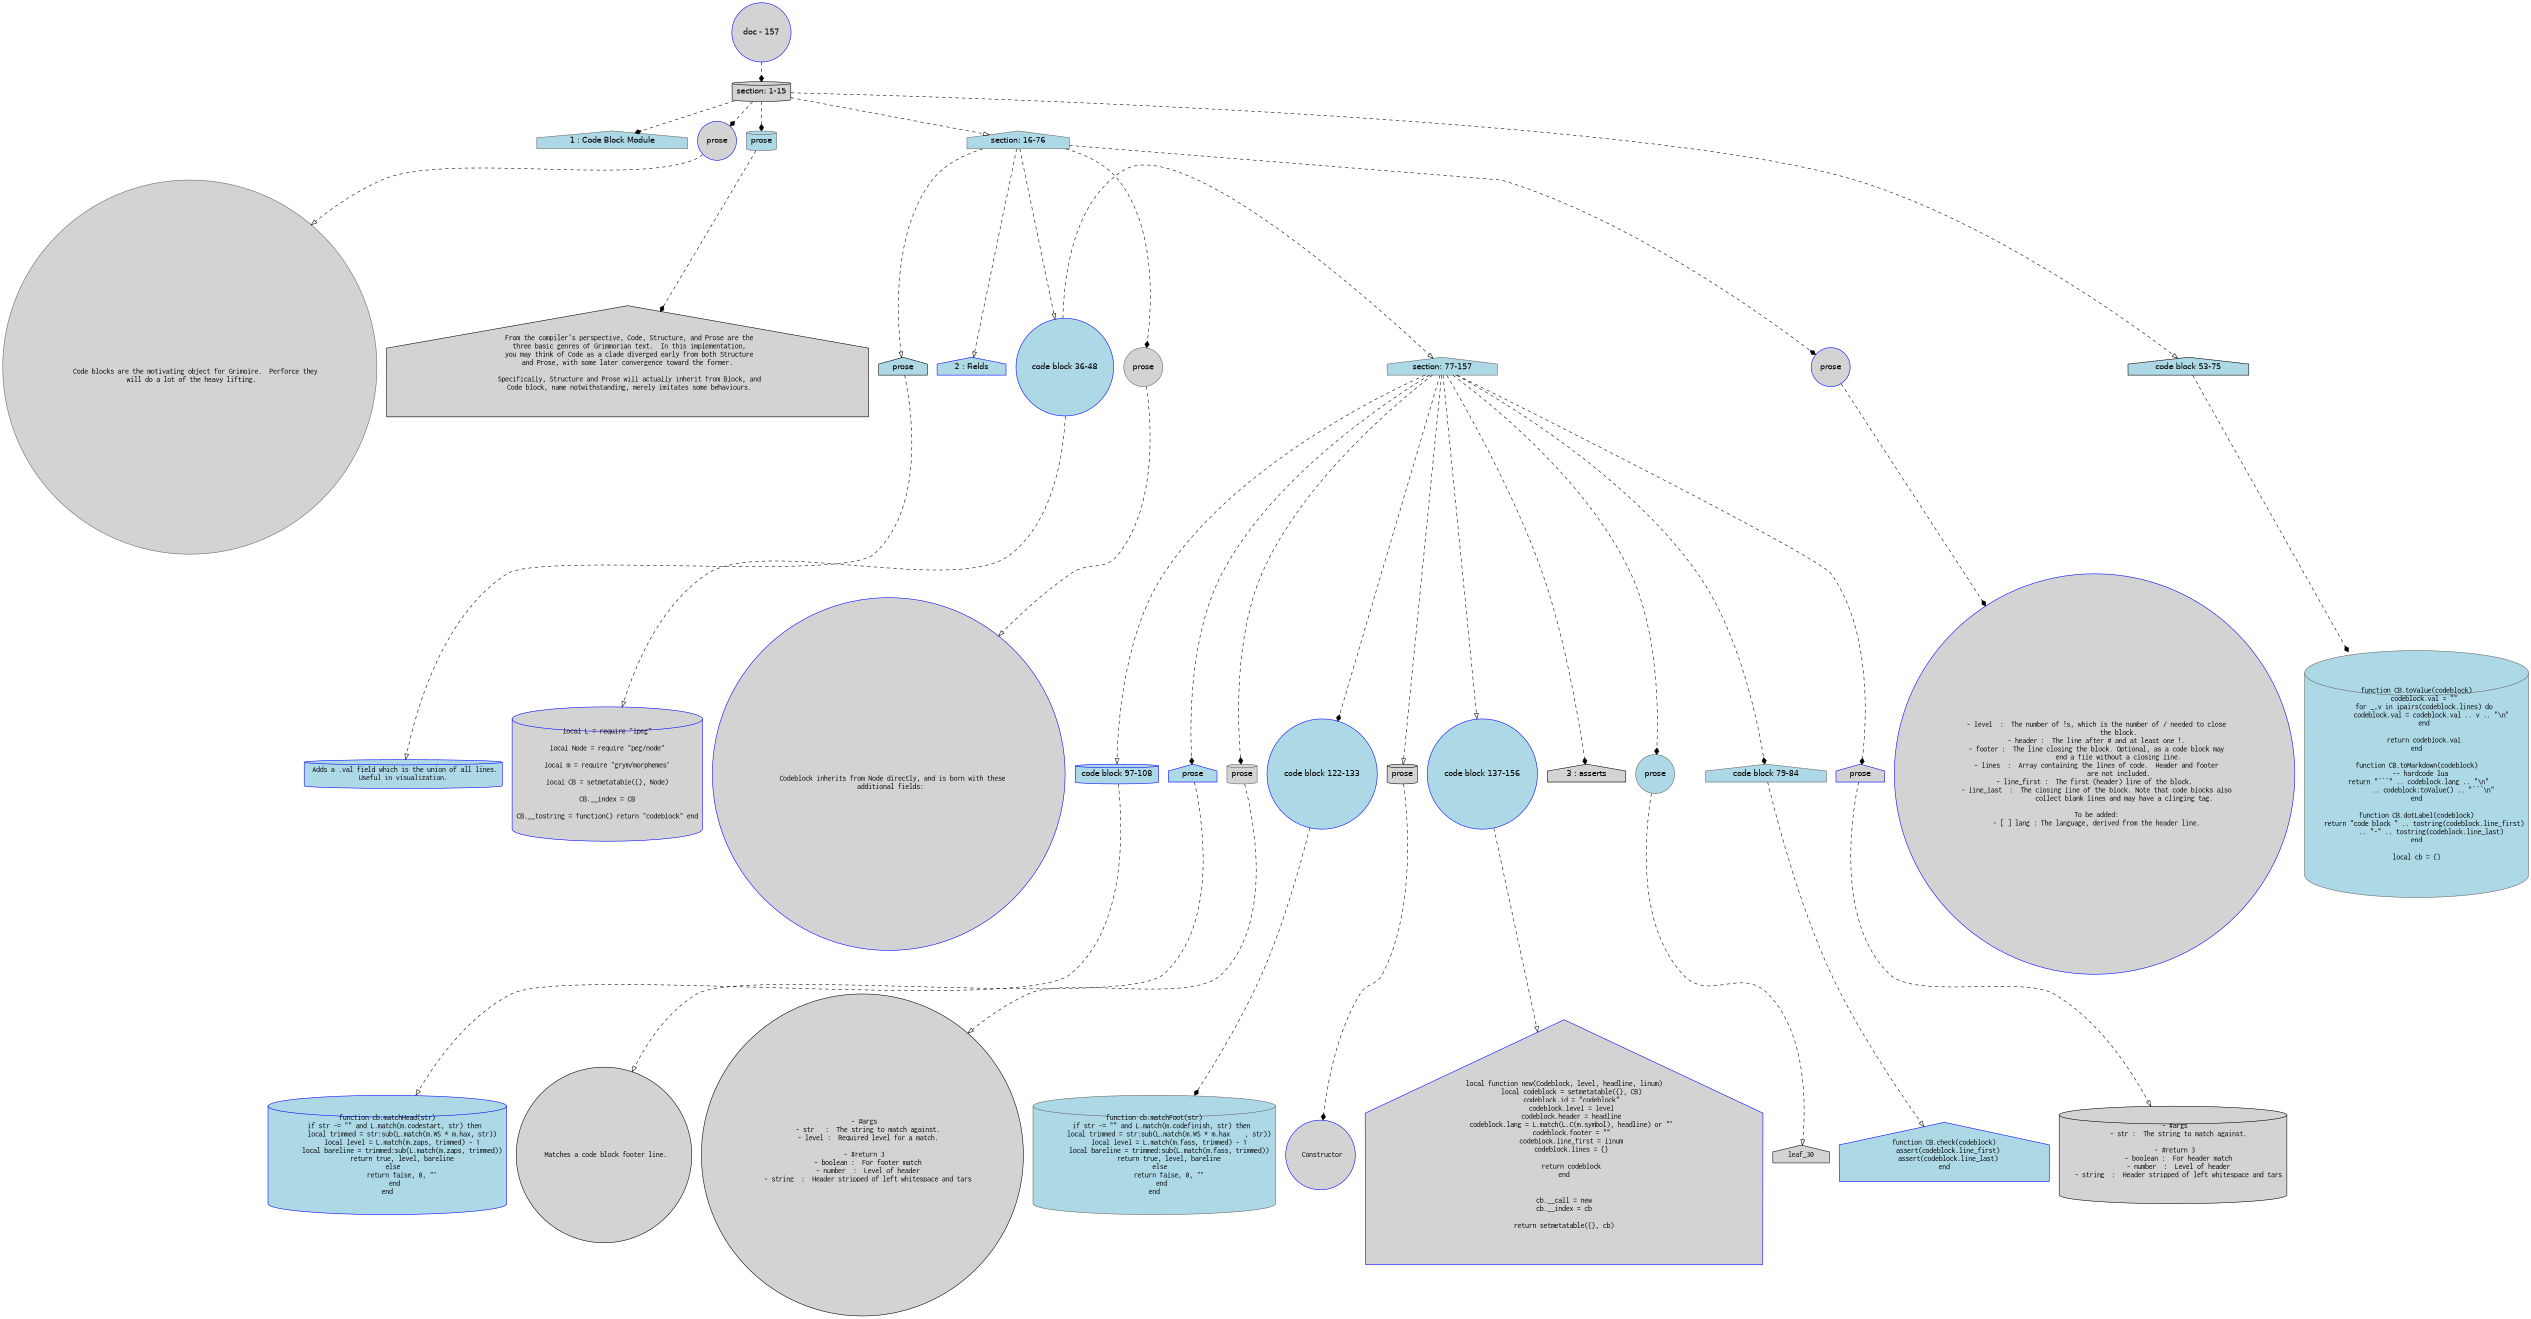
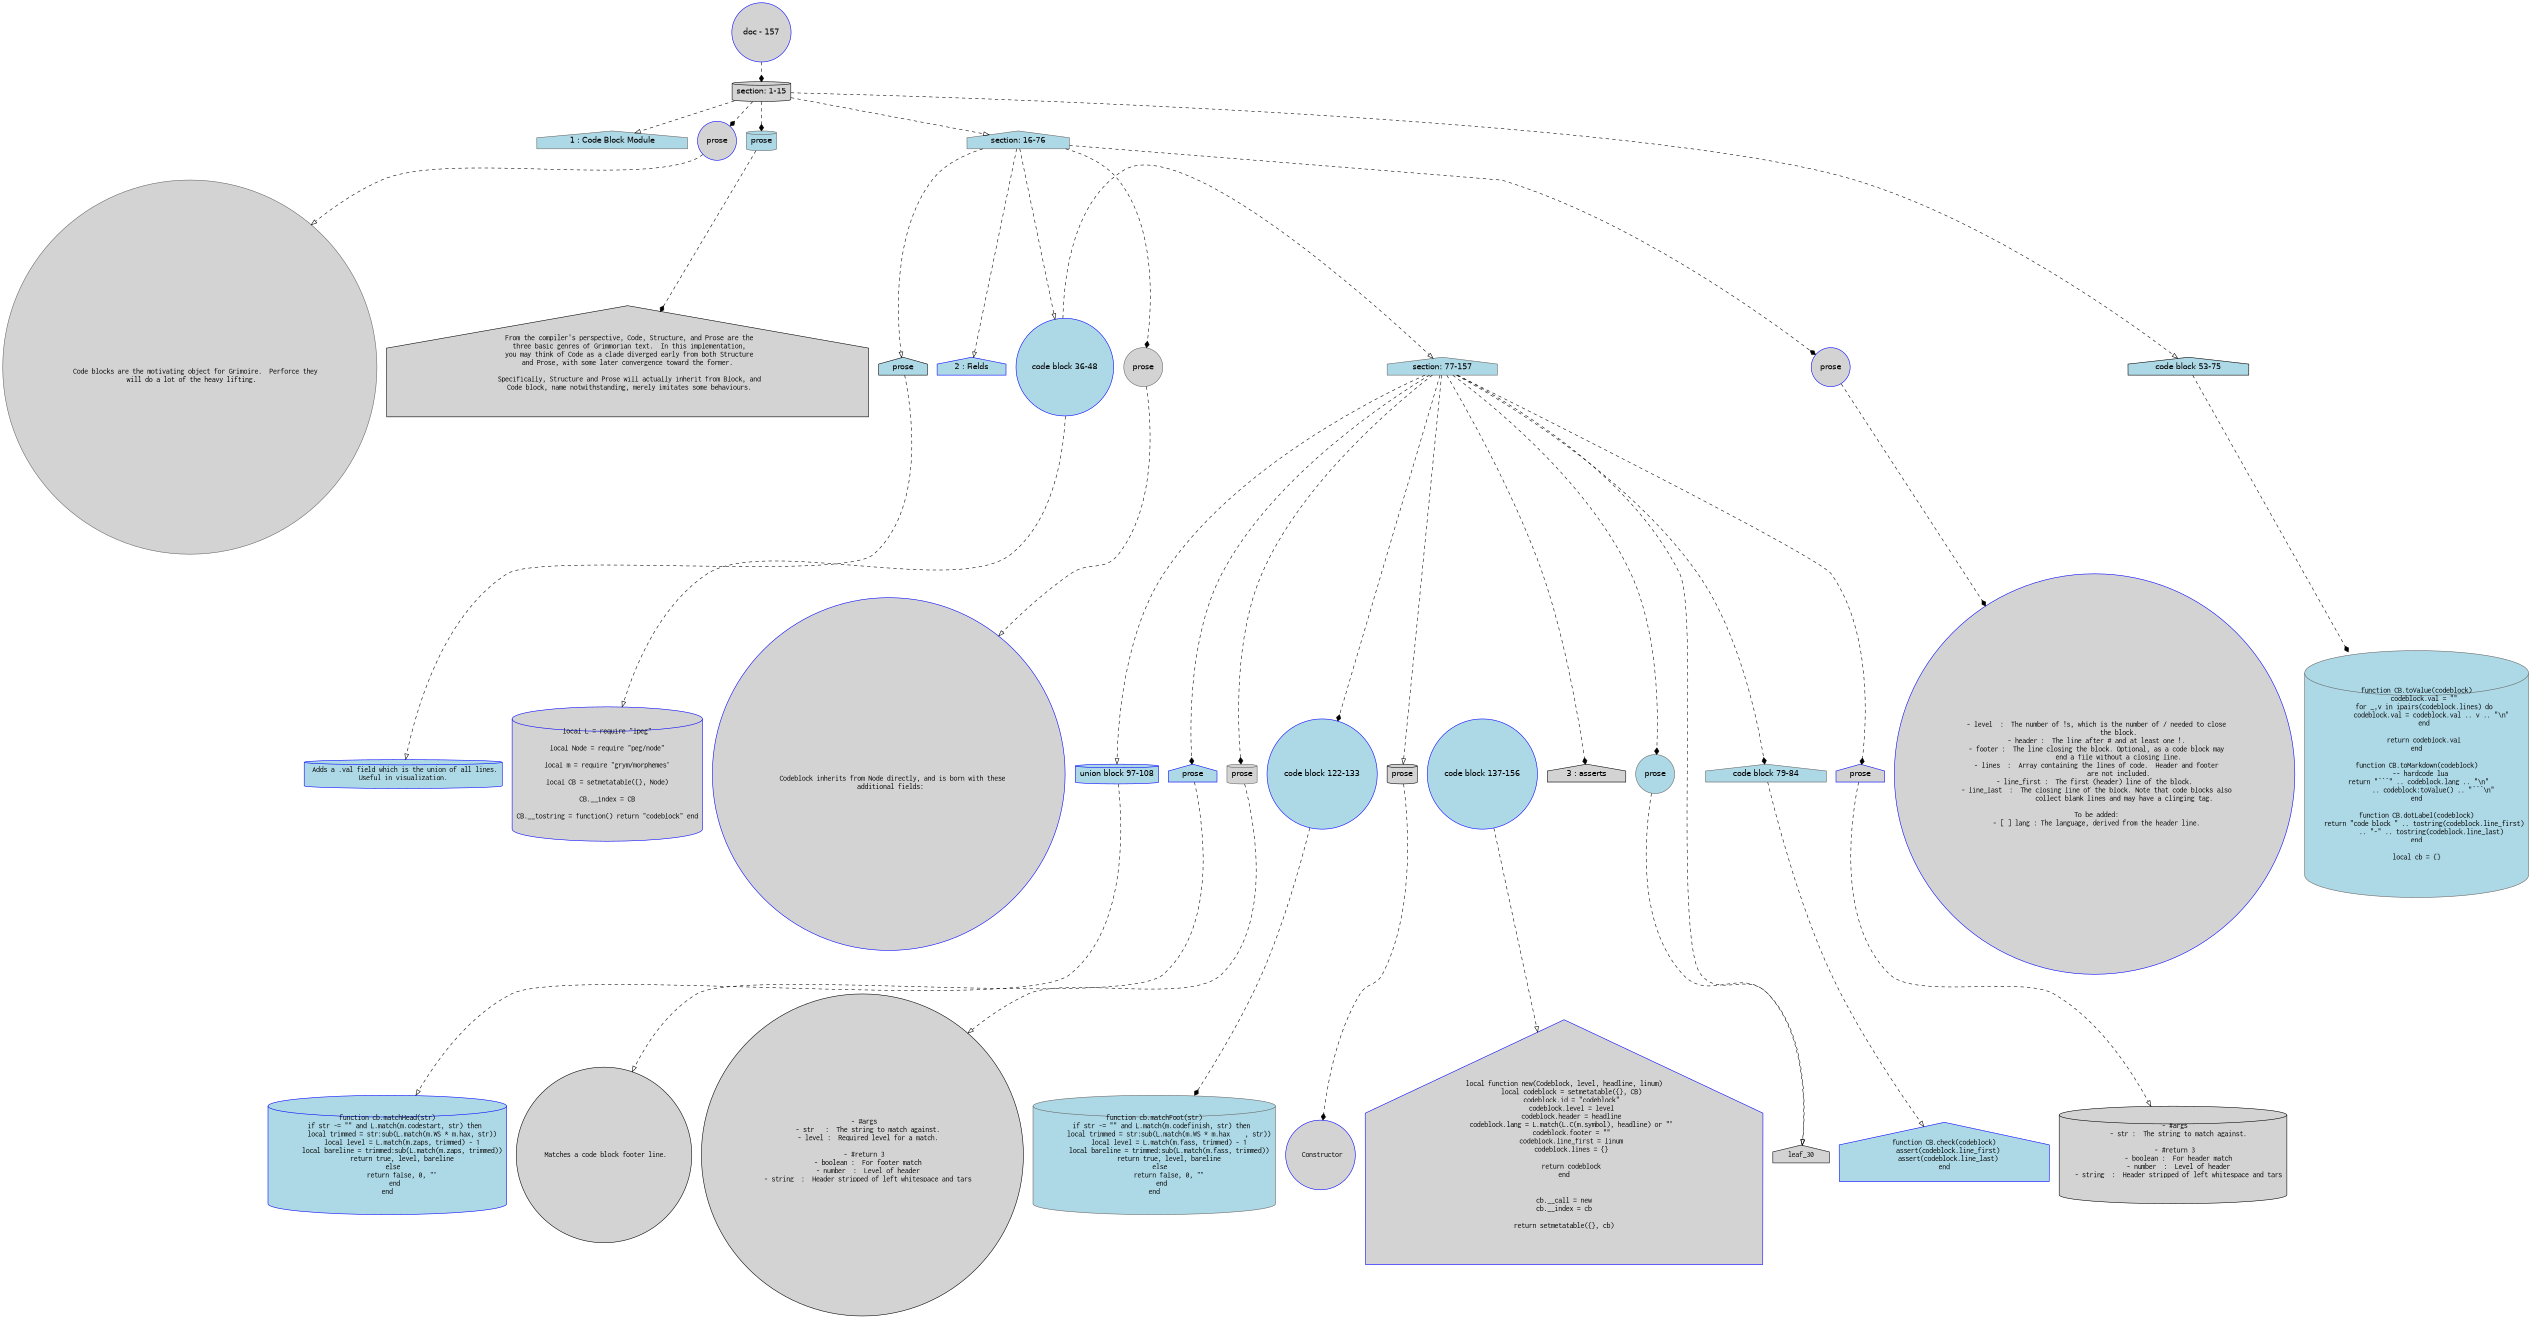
edge "section: 1-15" -> "1 : Code Block Module": arrowhead diamond -> onormal
edge "section: 77-157" -> "code block 137-156": now "section: 77-157" -> "leaf_30"
node "code block 97-108": label "code block 97-108" -> "union block 97-108"
